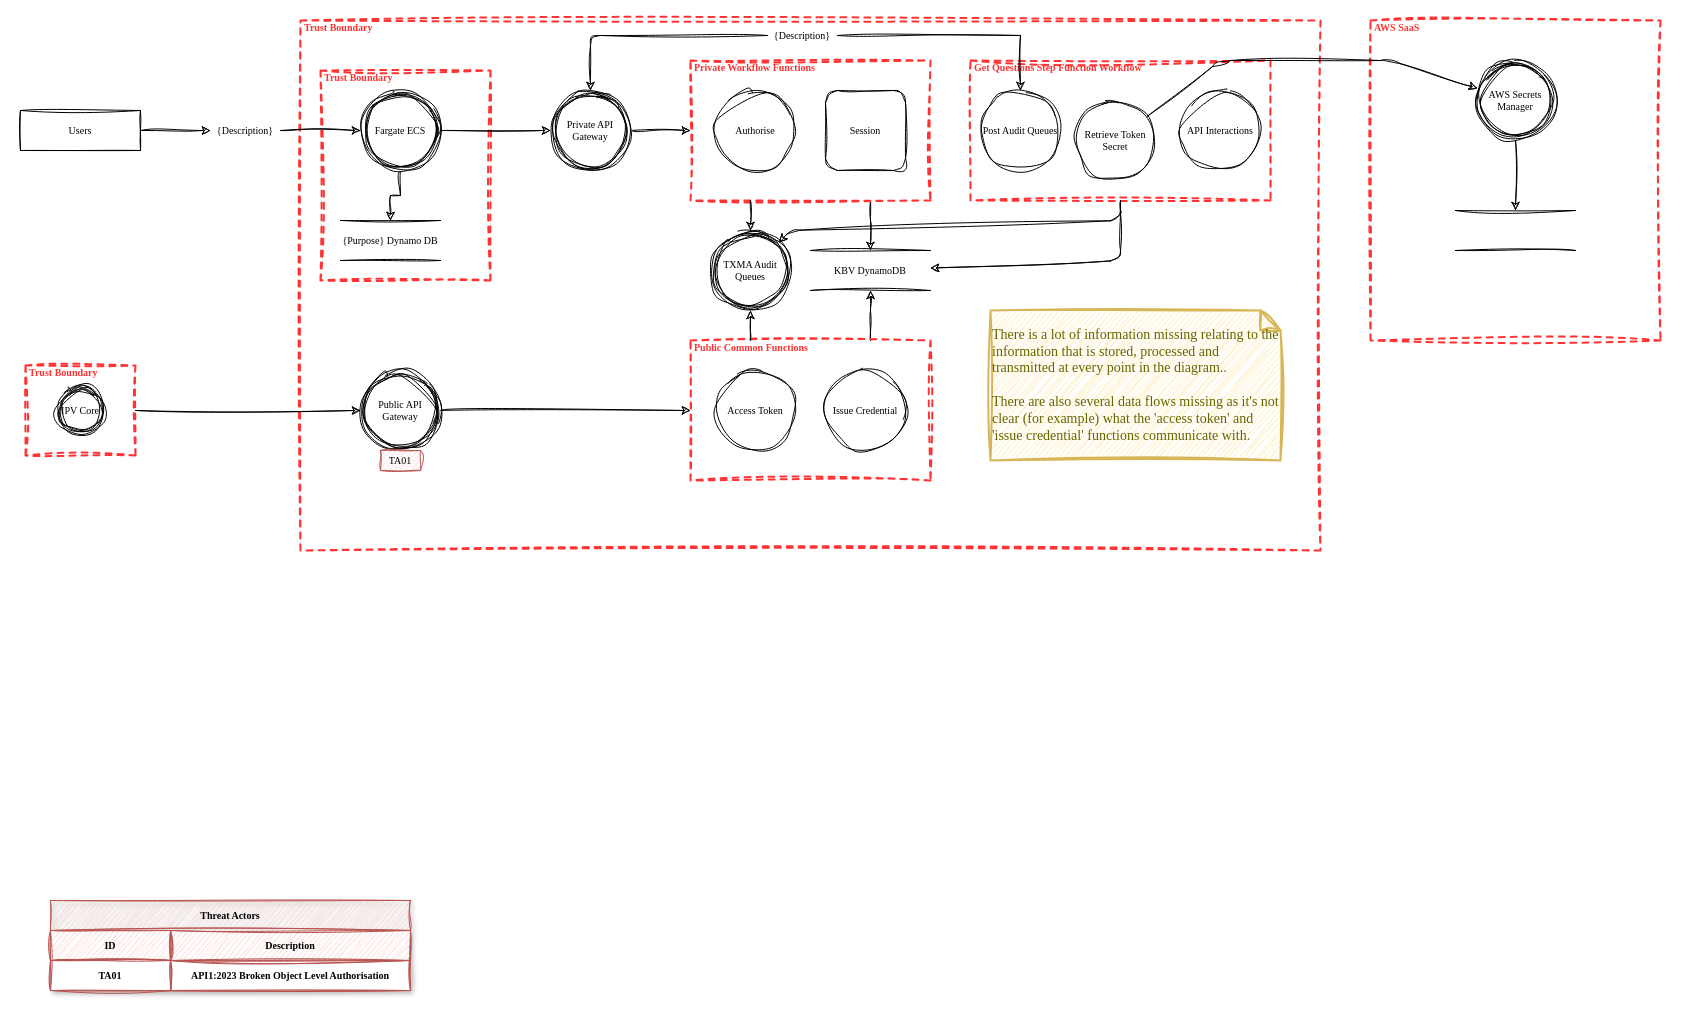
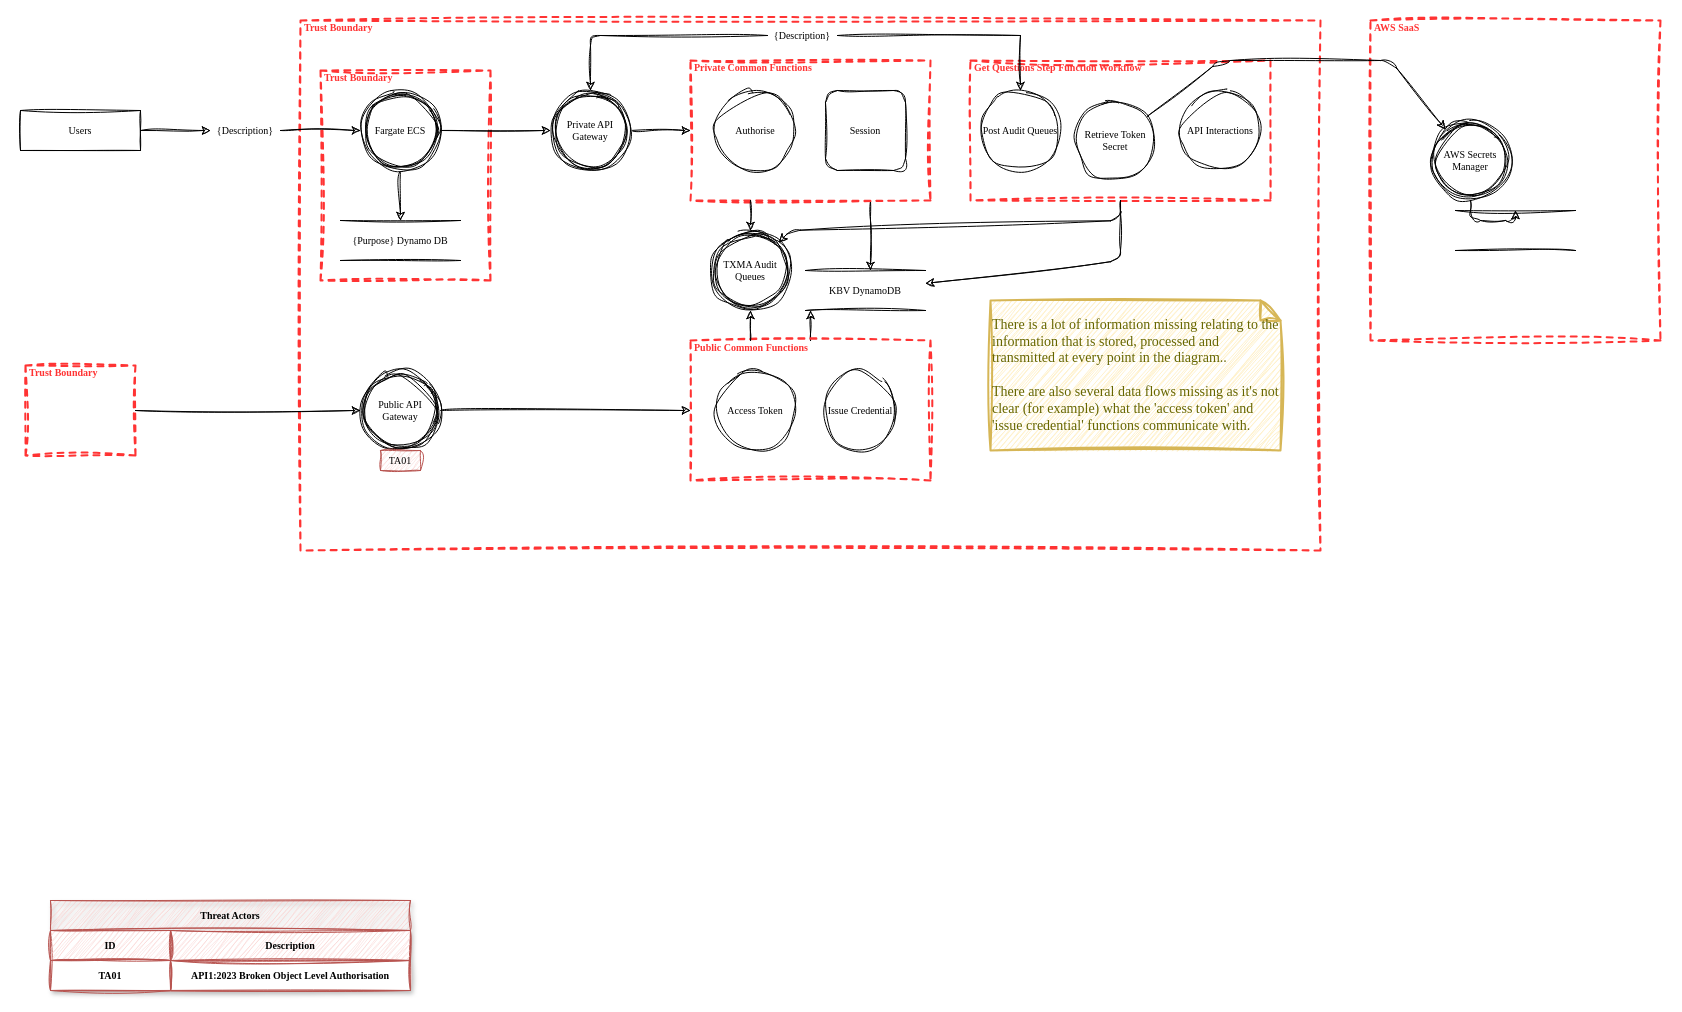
node "Private Workflow Functions": label "Private Workflow Functions" -> "Private Common Functions"
node "AWS Secrets Manager": moved (1516, 101) -> (1471, 161)
node "{Purpose} Dynamo DB": size 100x40 -> 120x40
node "KBV DynamoDB": moved (871, 271) -> (866, 291)
node "There is a lot of information missing relating to the information that is stored, processed and transmitted at every point in the diagram.. There are also several data flows missing as it's not clear (for example) what the 'access token' and 'issue credential' functions communicate with.": moved (1136, 386) -> (1136, 376)
node "IPV Core": removed
node "Issue Credential": size 80x80 -> 70x80
